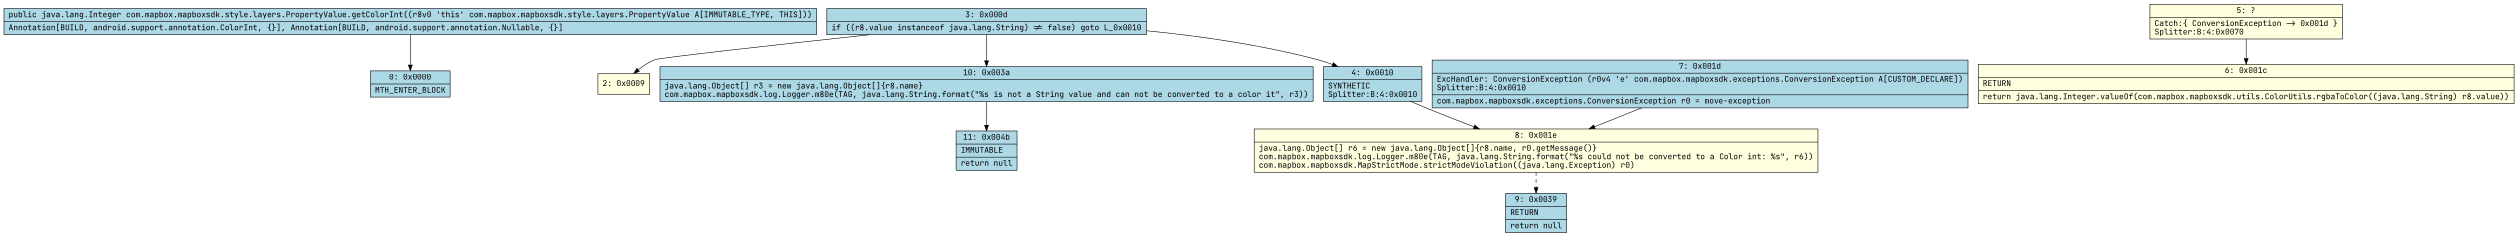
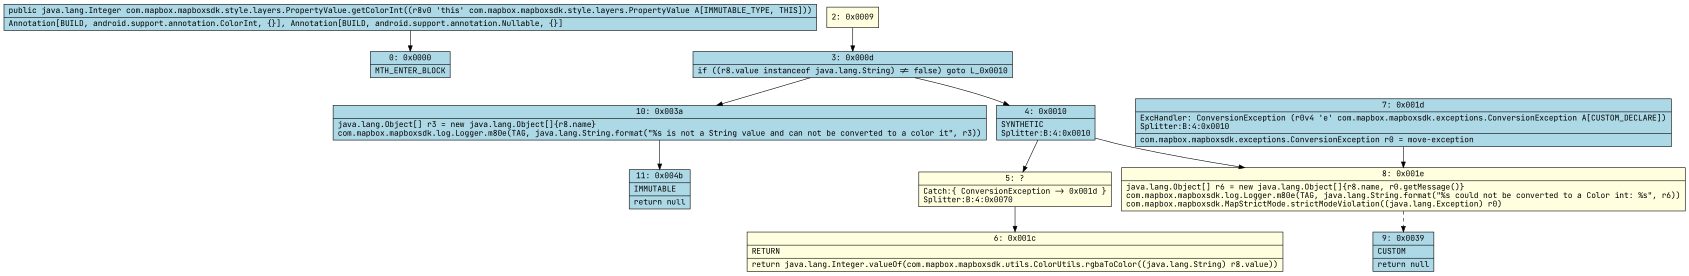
edge "3: 0x000d" -> "2: 0x0009": reversed
edge "4: 0x0010" -> "5: ?": added
node "9: 0x0039": text "RETURN" -> "CUSTOM"
